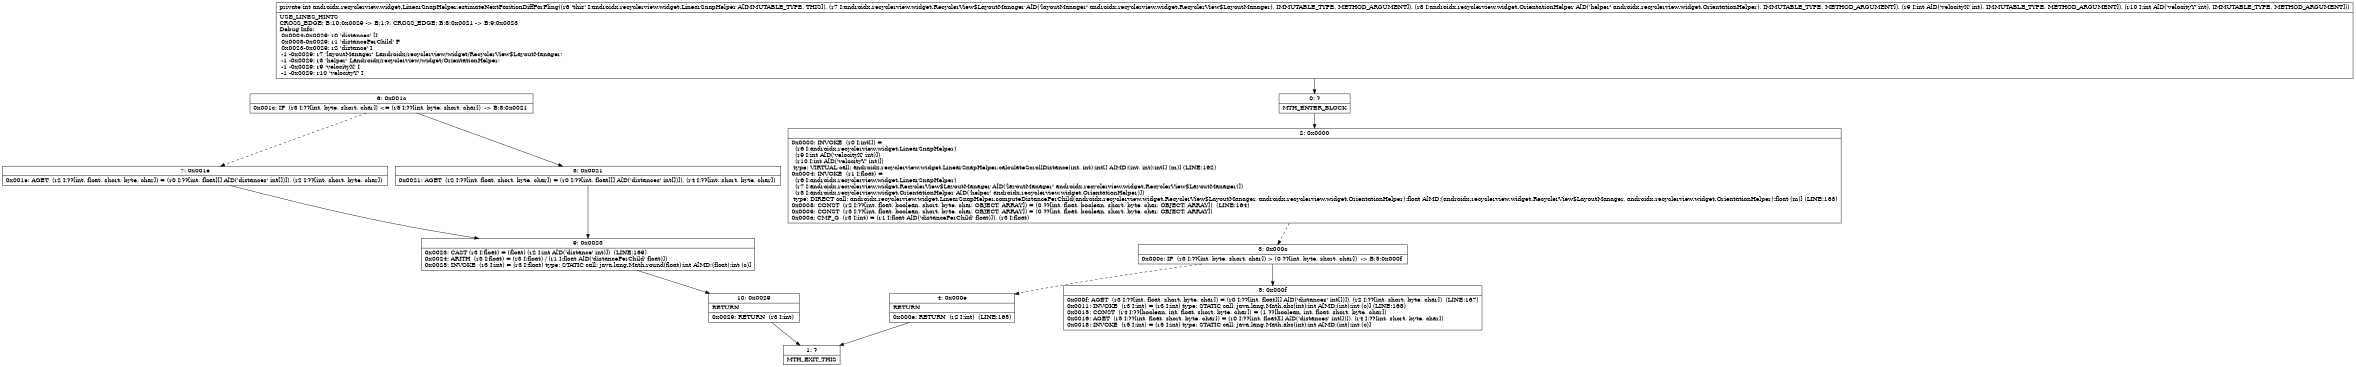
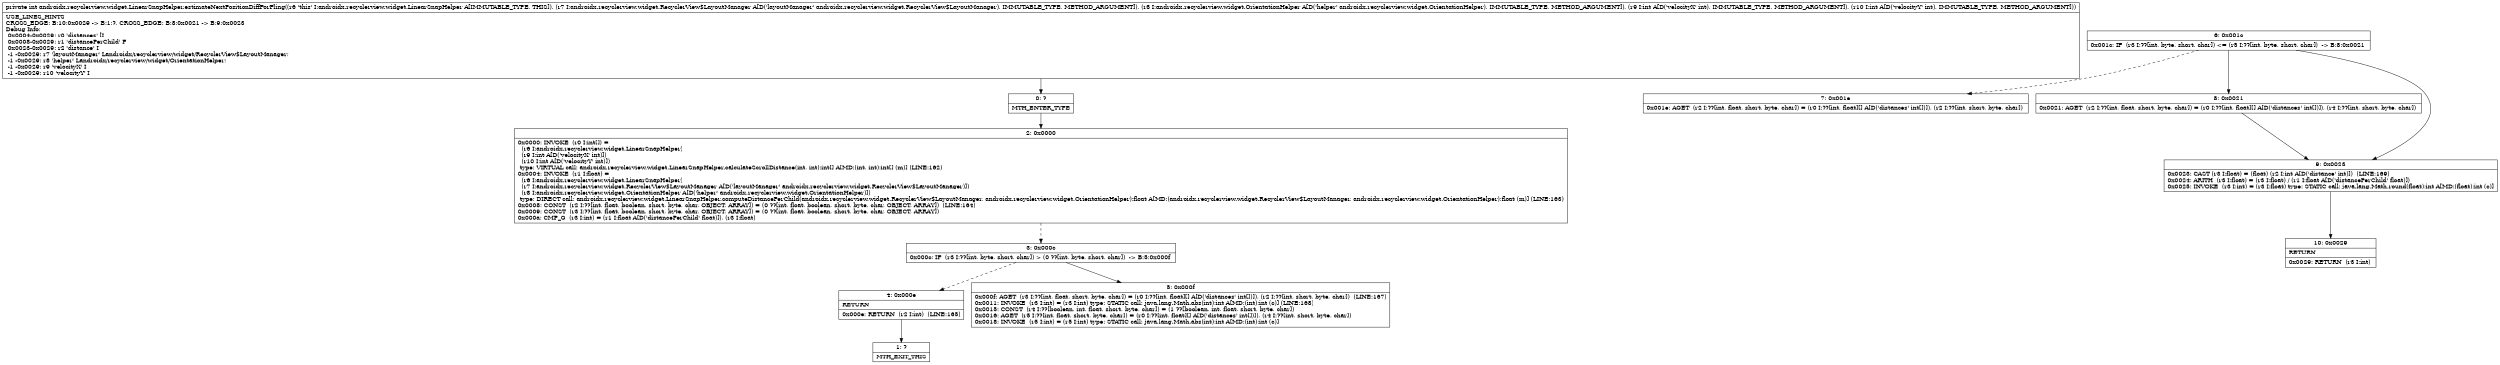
node "0: ?": text "MTH_ENTER_BLOCK" -> "MTH_ENTER_TYPE"
edge "7: 0x001e" -> "9: 0x0023": now "6: 0x001c" -> "9: 0x0023"
edge "10: 0x0029" -> "1: ?": removed
